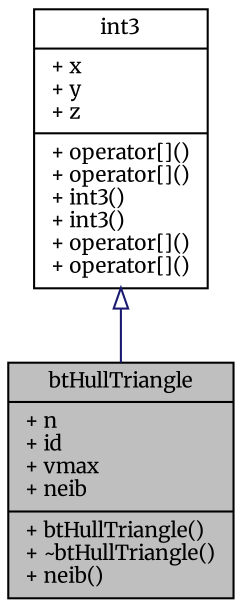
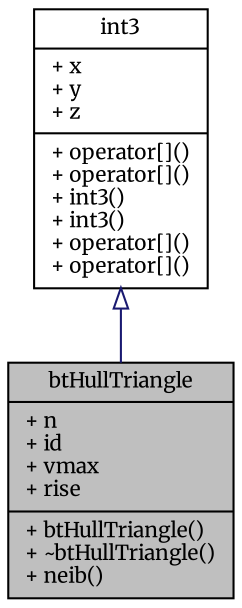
node "btHullTriangle": text "+ neib" -> "+ rise"
